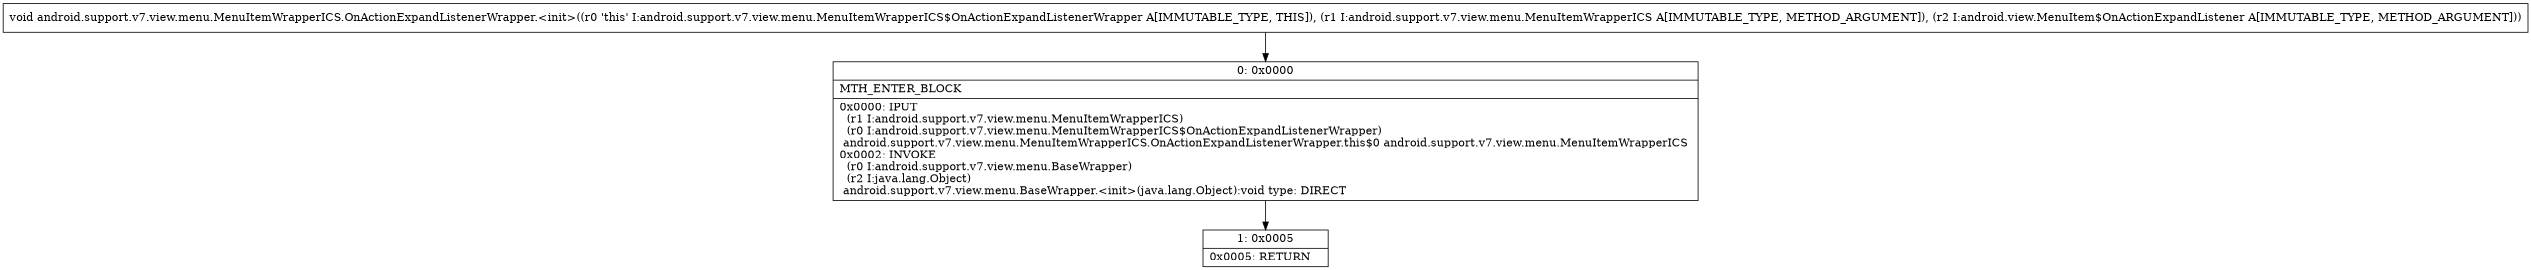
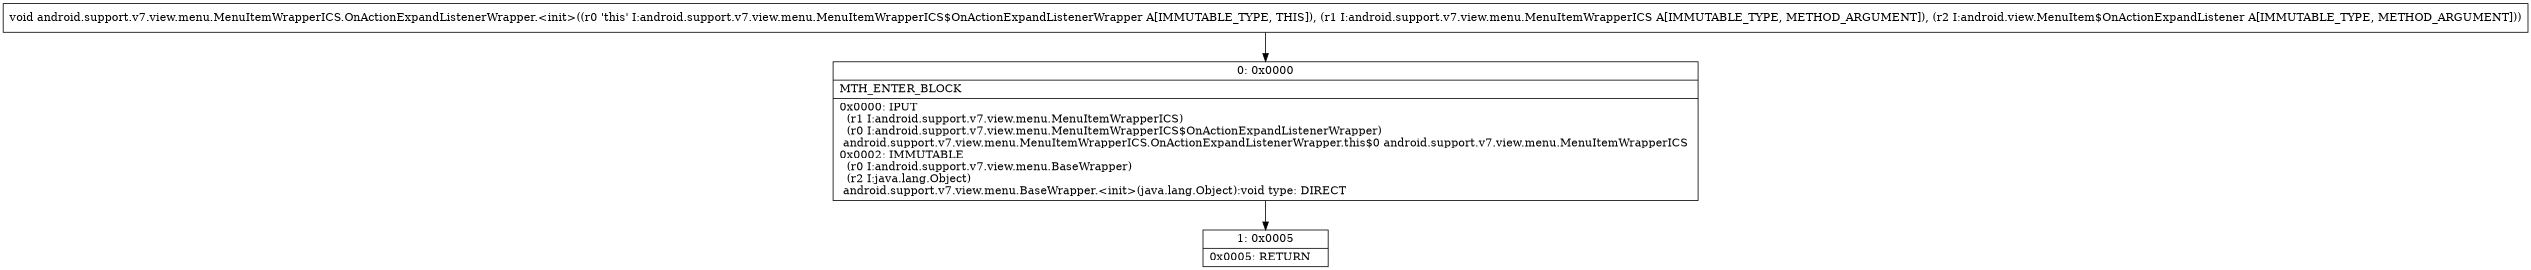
node "0: 0x0000": text "0x0002: INVOKE" -> "0x0002: IMMUTABLE"
